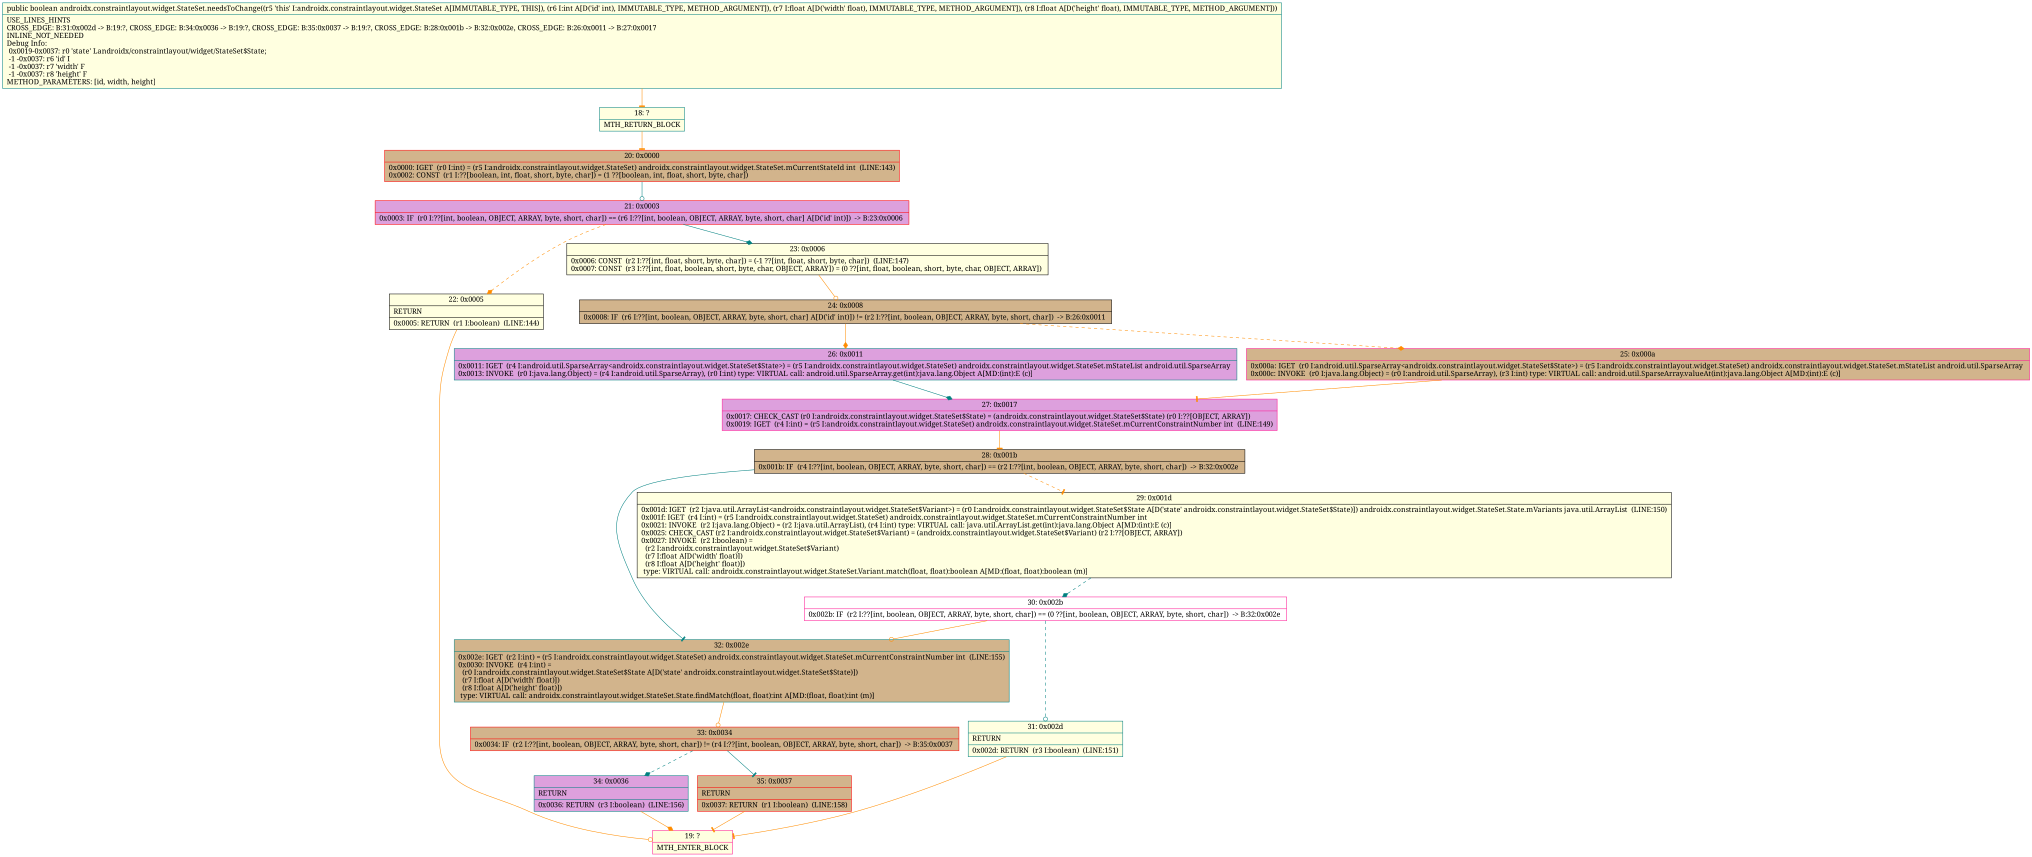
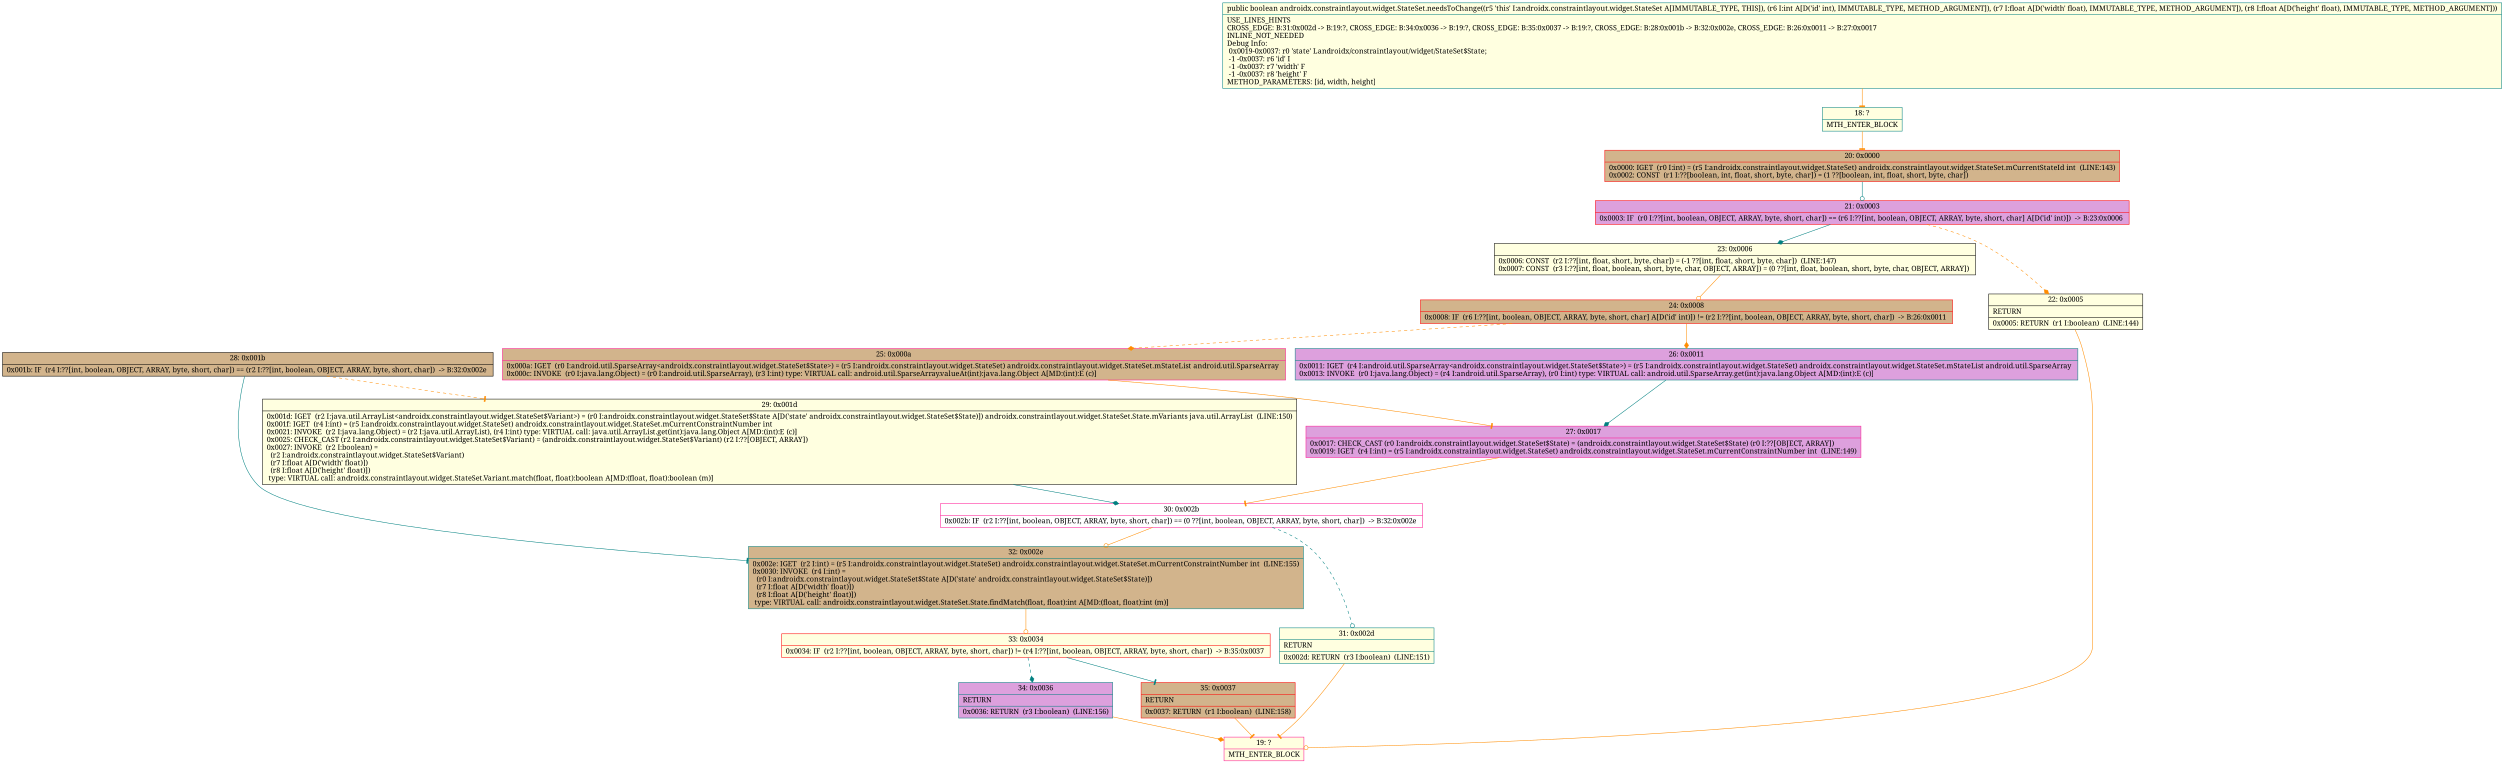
node "18: ?": text "MTH_RETURN_BLOCK" -> "MTH_ENTER_BLOCK"
node "24: 0x0008": color black -> red
edge "27: 0x0017" -> "28: 0x001b": now "27: 0x0017" -> "30: 0x002b"
edge "29: 0x001d" -> "30: 0x002b": style dashed -> solid
node "33: 0x0034": fillcolor tan -> lightyellow
